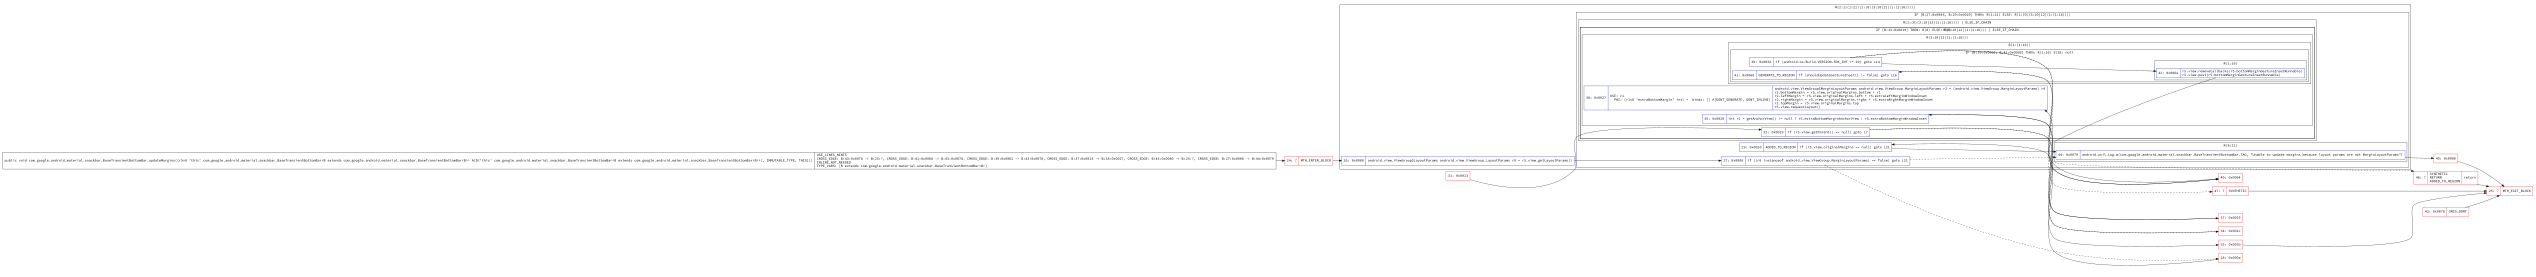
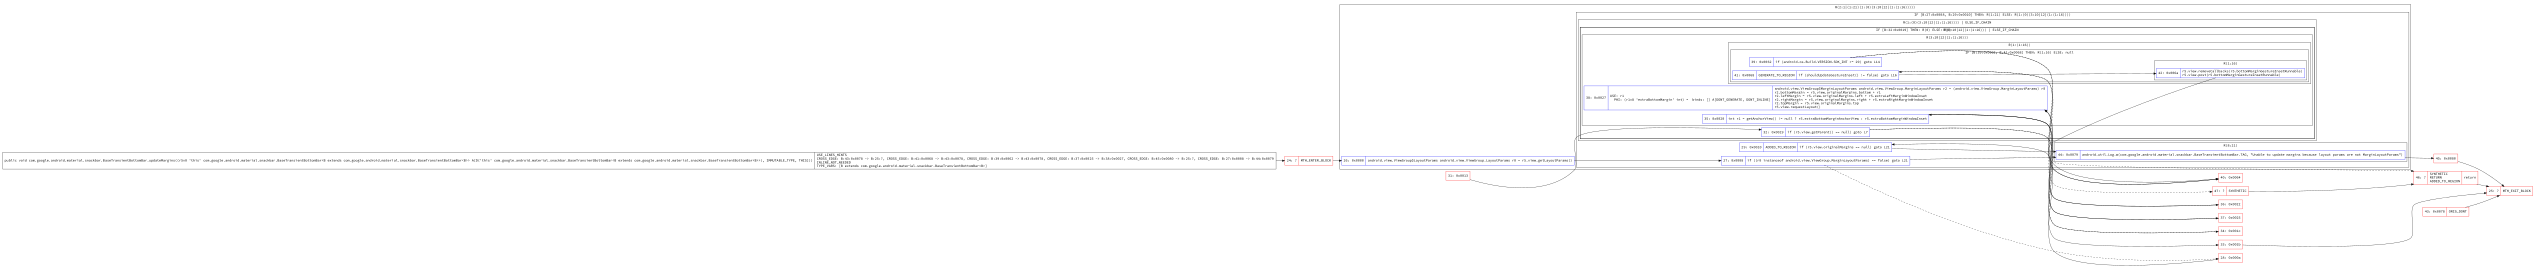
edge "39: 0x0062" -> "42: 0x006a": now "41: 0x0068" -> "42: 0x006a"
edge "27: 0x0008" -> "44: 0x0079": style dashed -> solid
edge "47: ?" -> "25: ?": now "47: ?" -> "46: ?"
node "36: 0x0022": added
